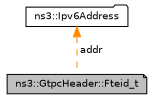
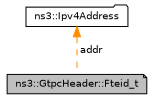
node "ns3::Ipv6Address": label "ns3::Ipv6Address" -> "ns3::Ipv4Address"
